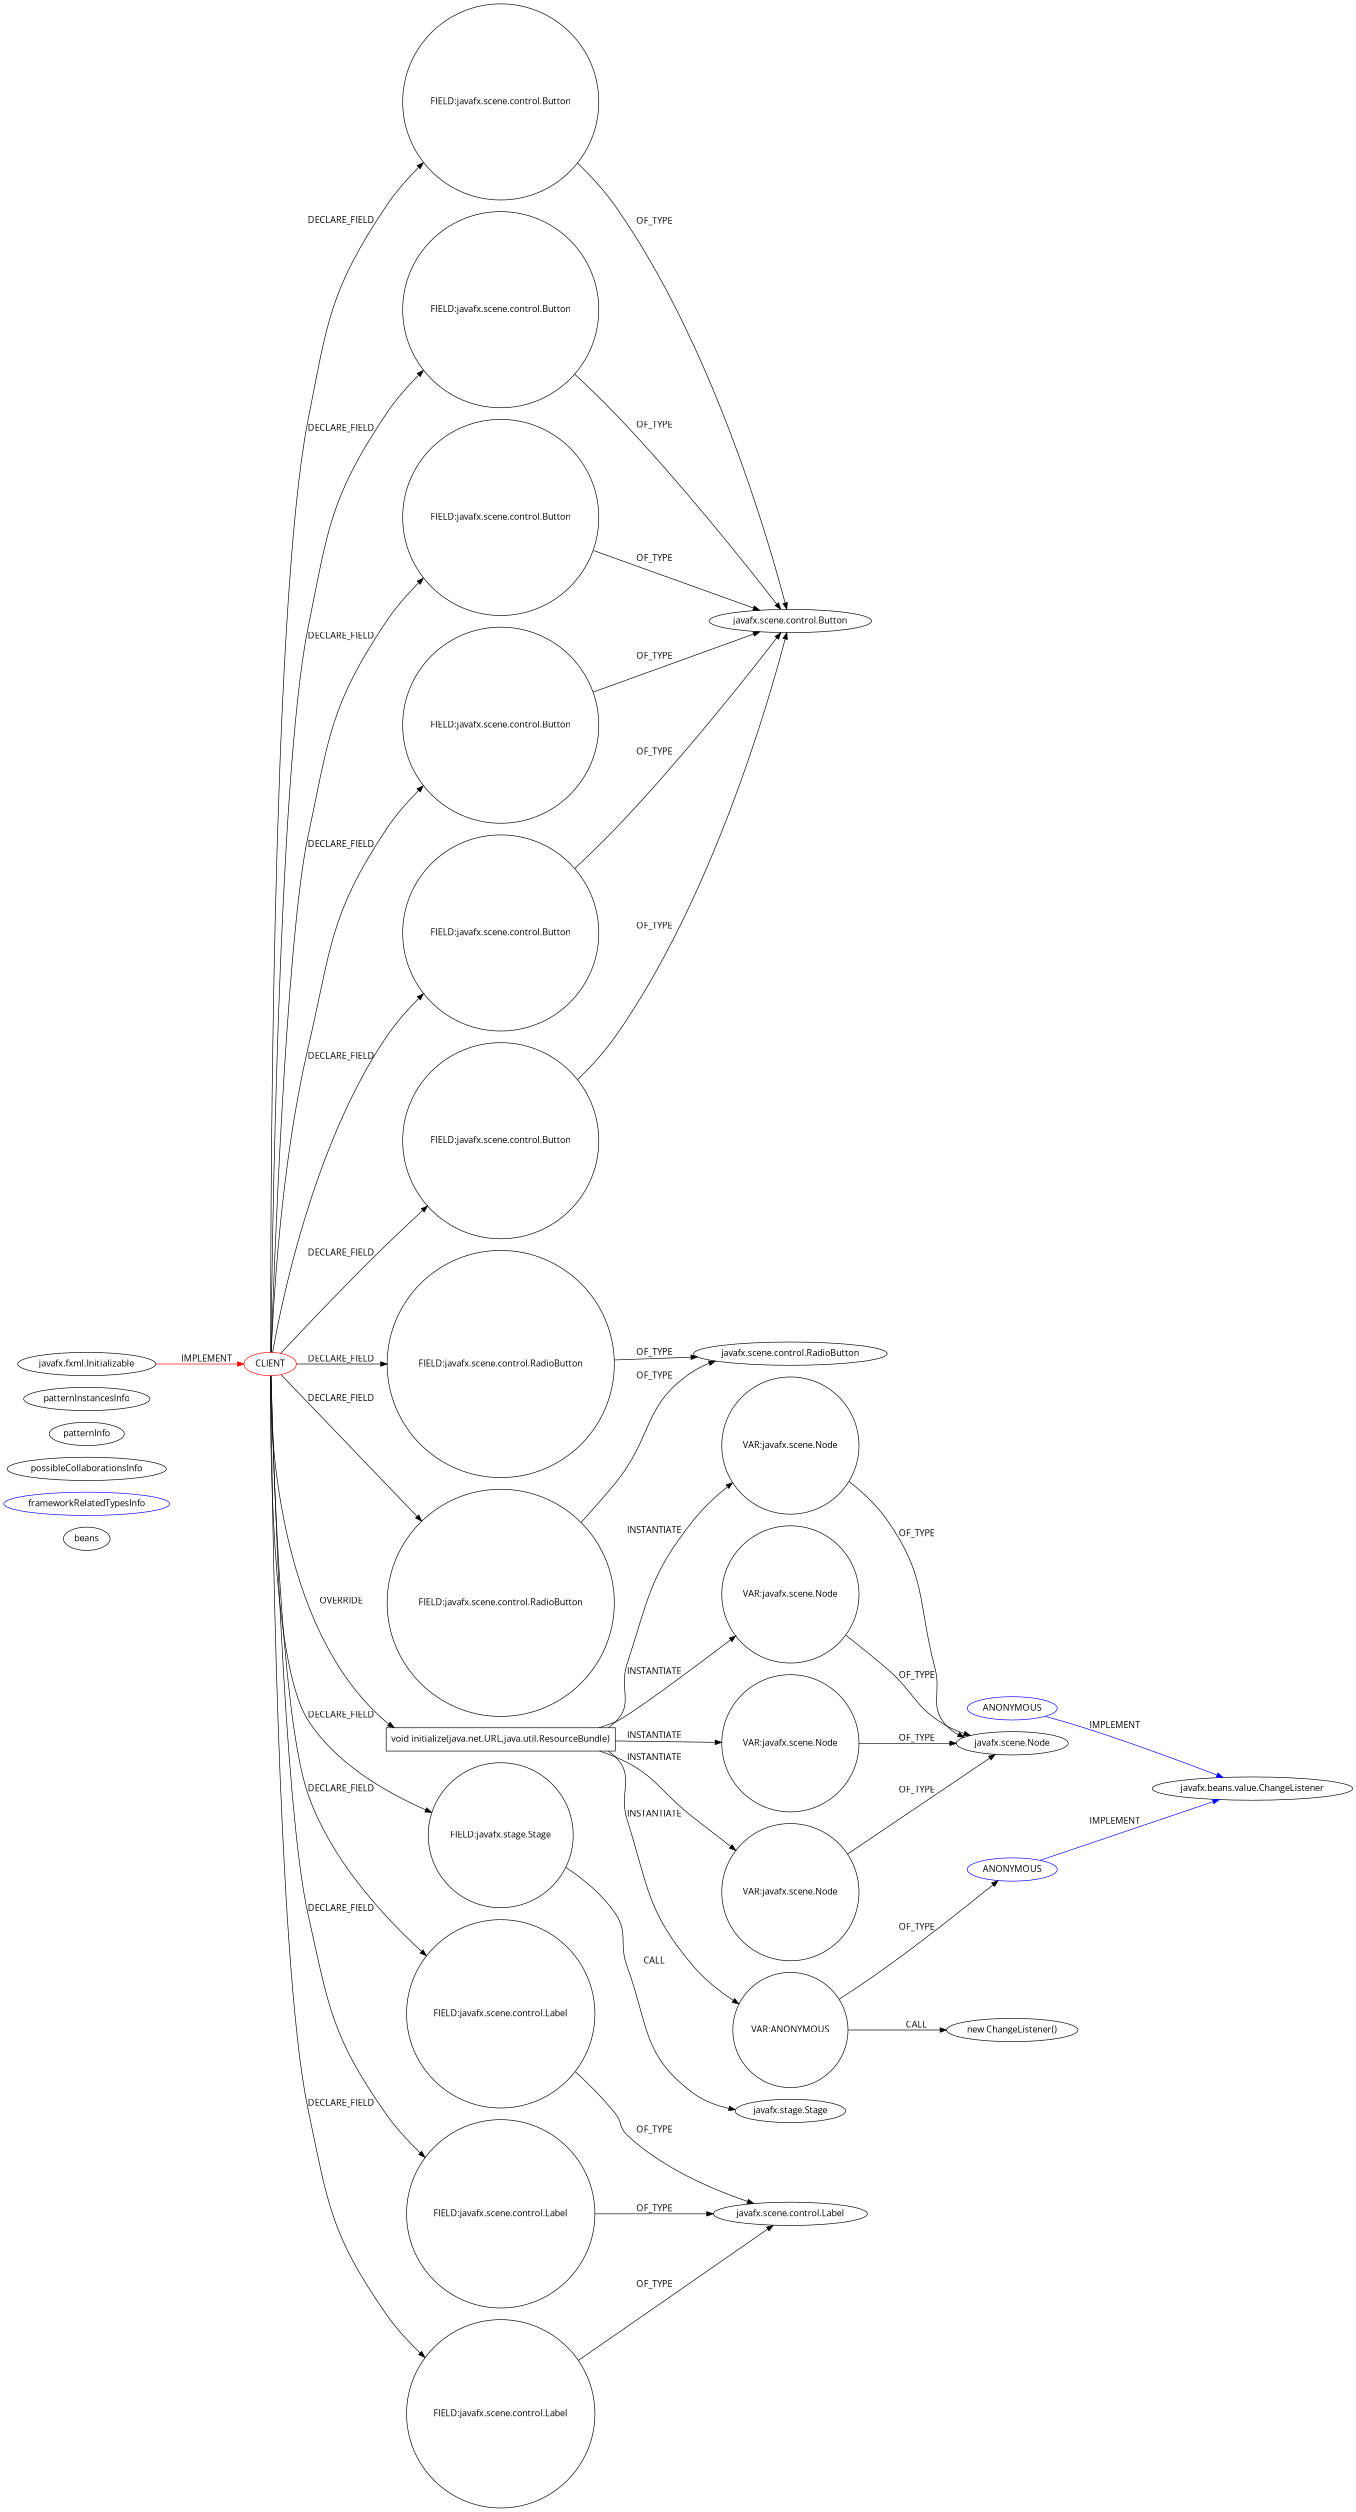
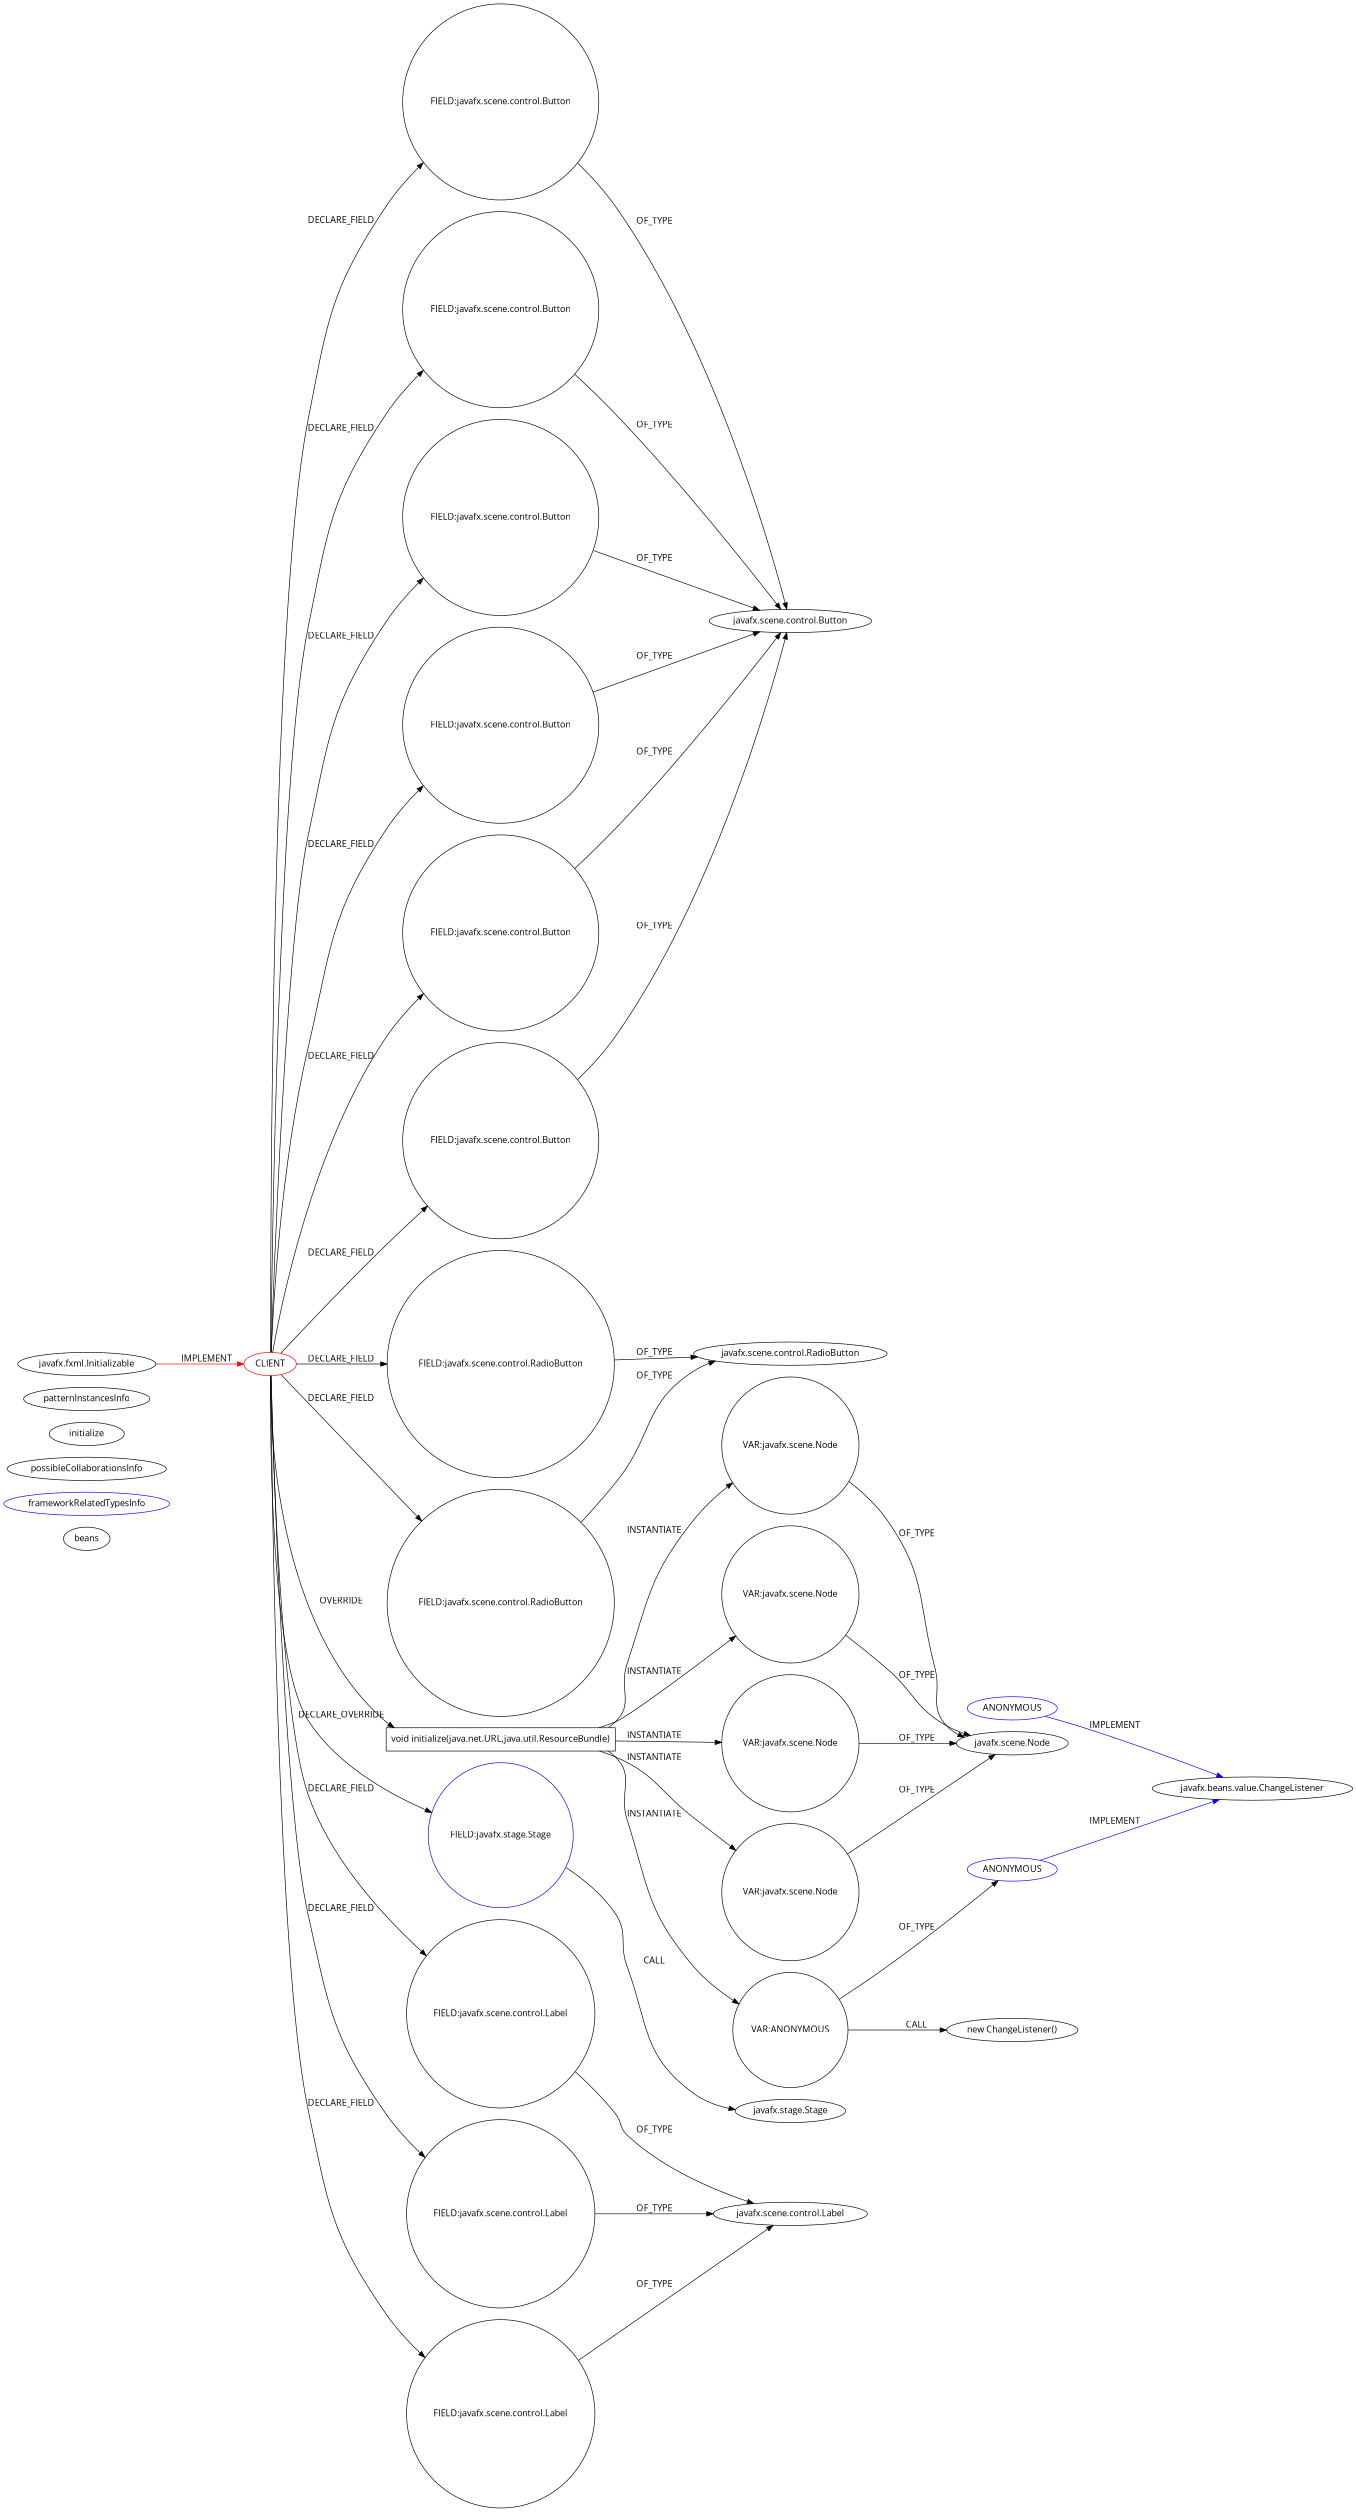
node "patternInfo": label "patternInfo" -> "initialize"
edge "CLIENT" -> "FIELD:javafx.stage.Stage": label "DECLARE_FIELD" -> "DECLARE_OVERRIDE"
node "FIELD:javafx.stage.Stage": color black -> blue
